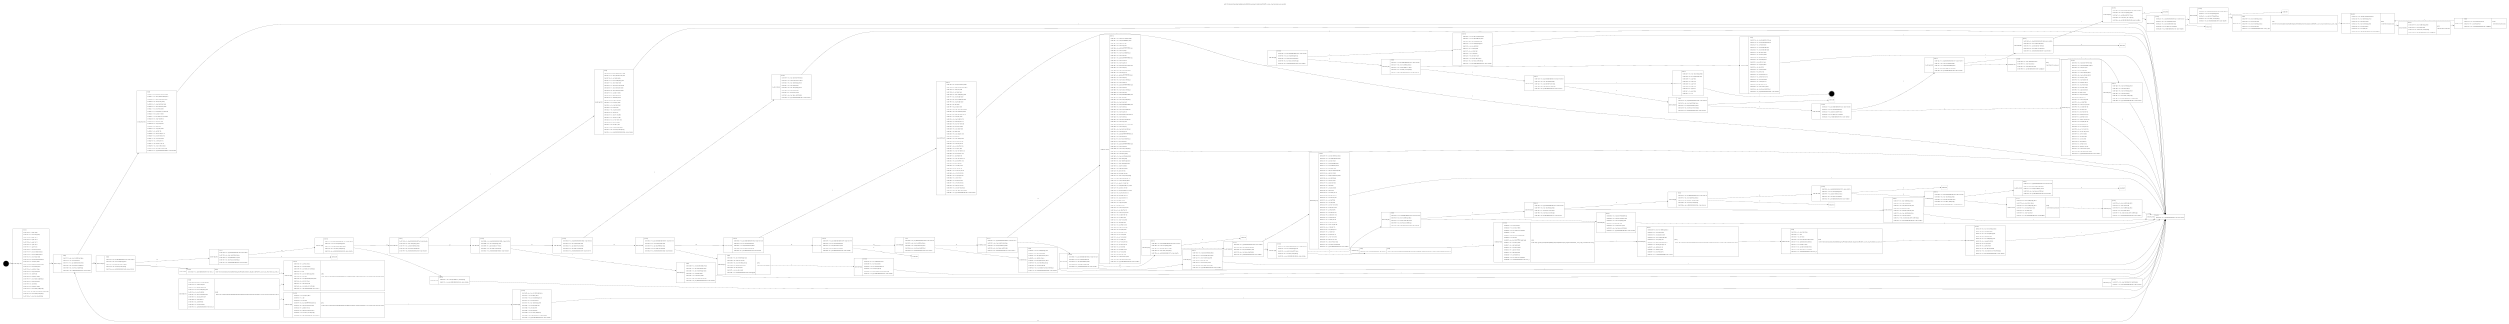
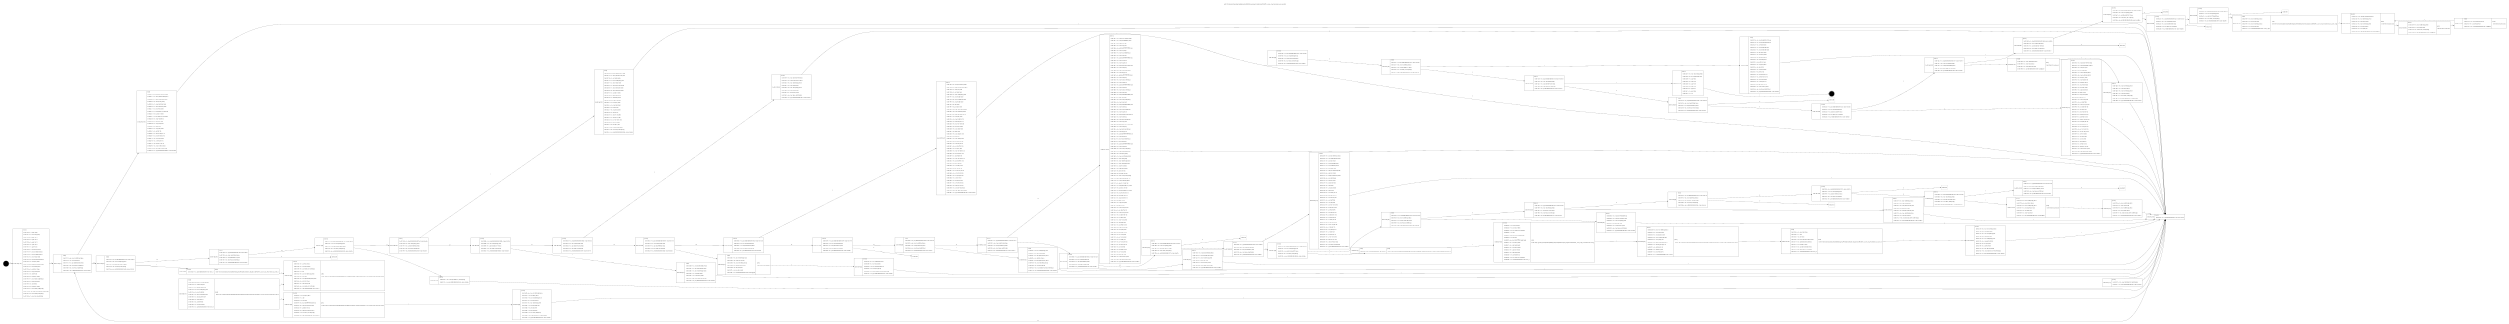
node "0x401b02 [53]": removed
